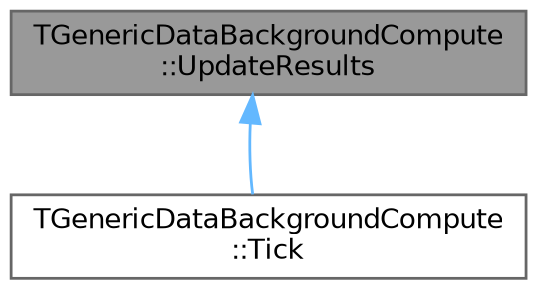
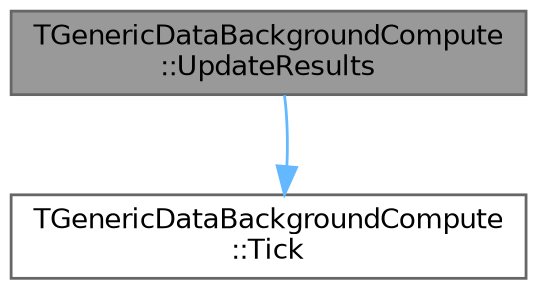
edge "TGenericDataBackgroundCompute ::Tick" -> "TGenericDataBackgroundCompute ::UpdateResults": reversed
